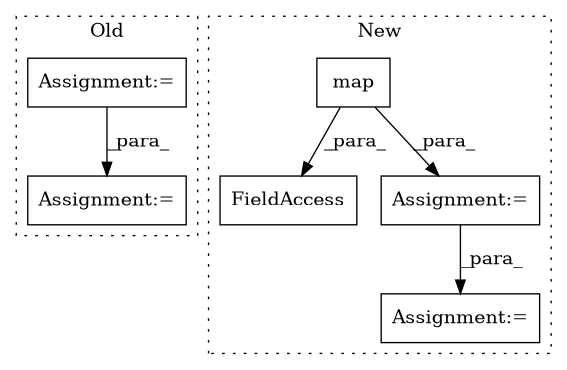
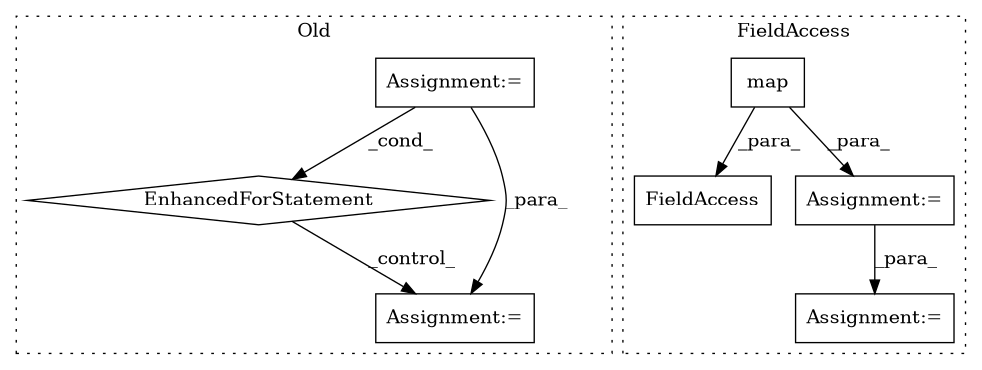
cluster "New": label "New" -> "FieldAccess"
node "EnhancedForStatement": added
